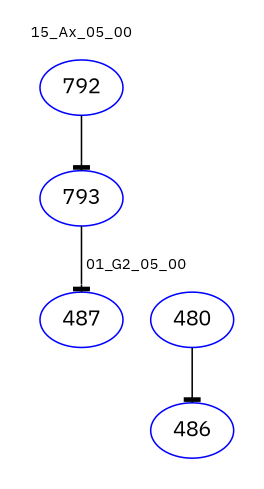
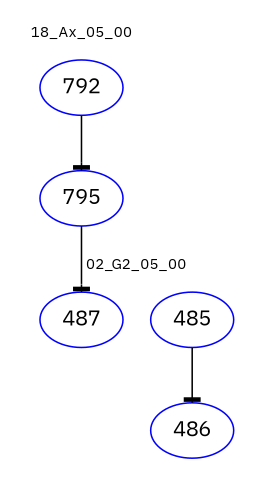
cluster "15_Ax_05_00": label "15_Ax_05_00" -> "18_Ax_05_00"
node "793": label "793" -> "795"
cluster "01_G2_05_00": label "01_G2_05_00" -> "02_G2_05_00"
node "480": label "480" -> "485"
